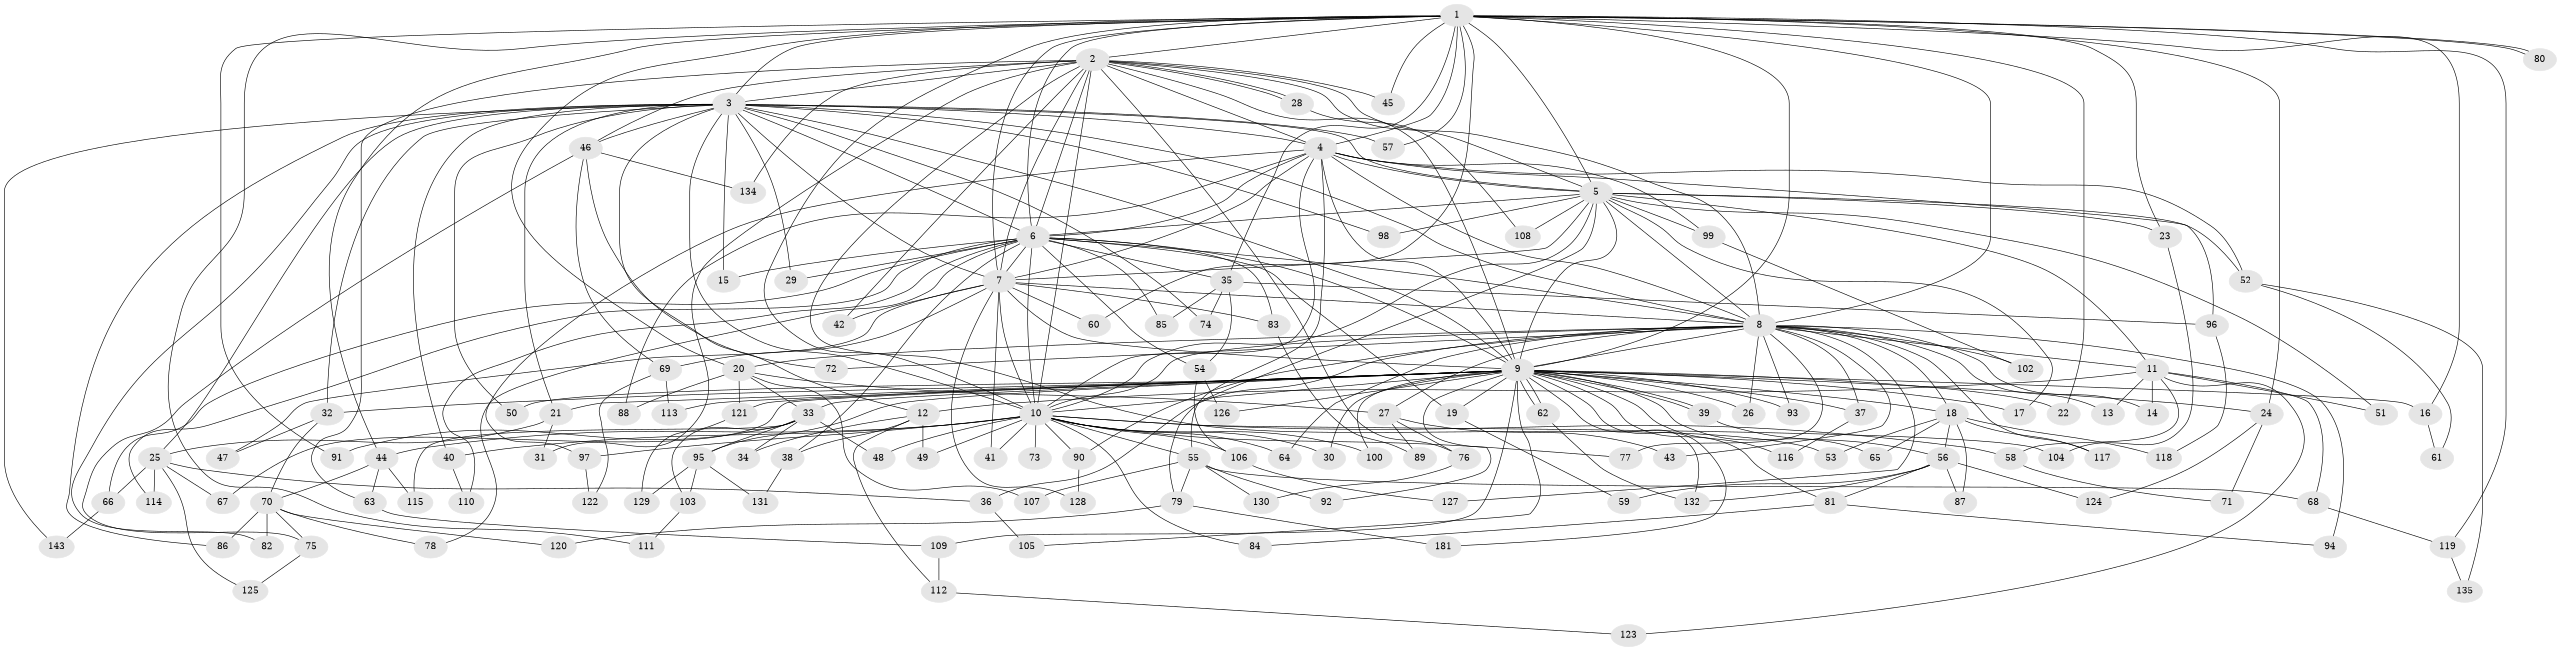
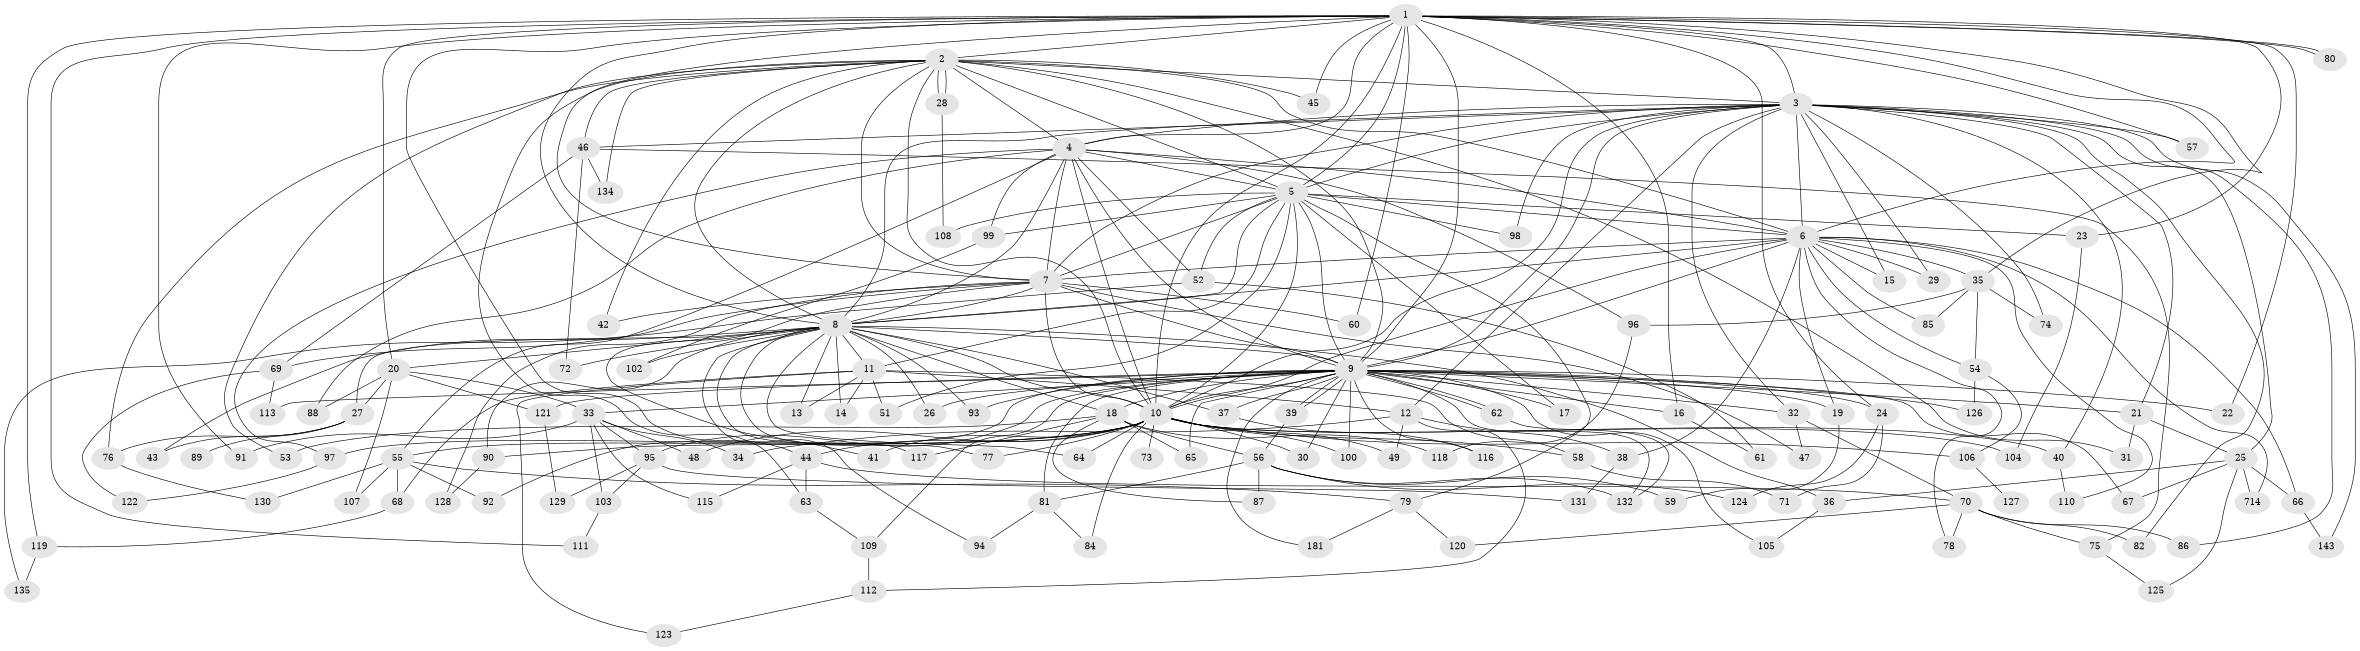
node "83": removed
node "50": removed
edge "8" -- "127": removed
node "114": label "114" -> "714"
